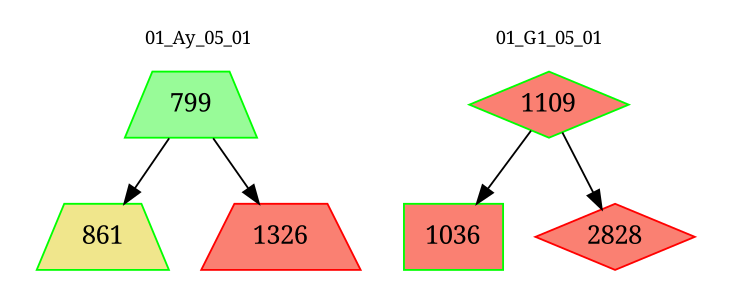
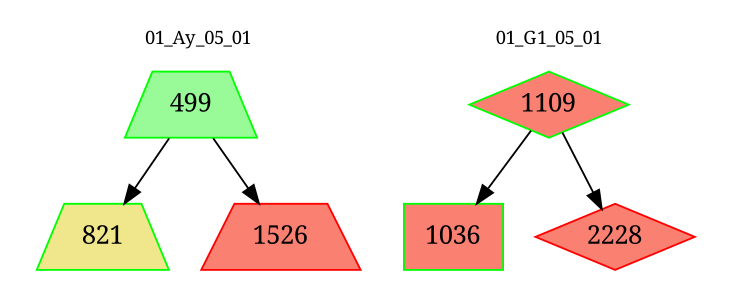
node "799": label "799" -> "499"
node "861": label "861" -> "821"
node "1326": label "1326" -> "1526"
node "2828": label "2828" -> "2228"
